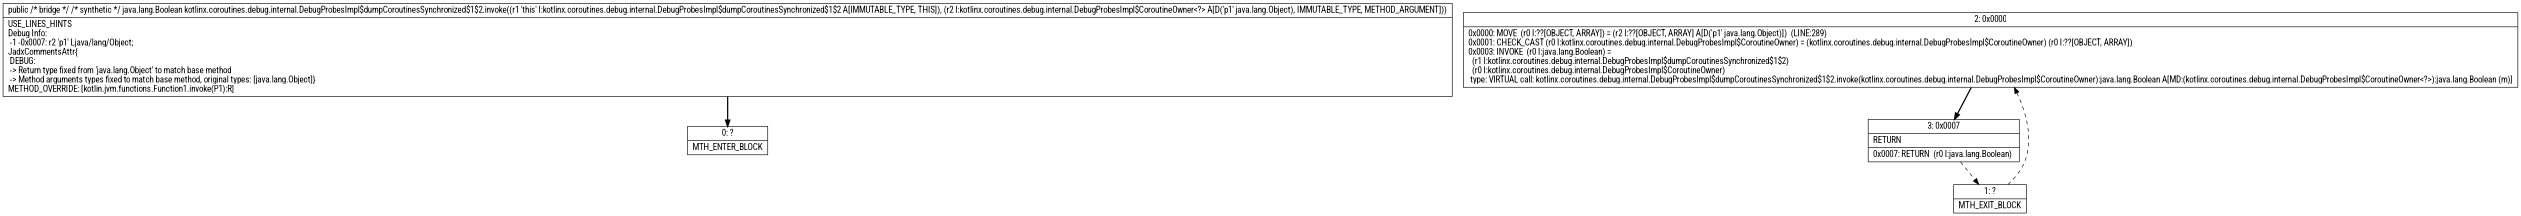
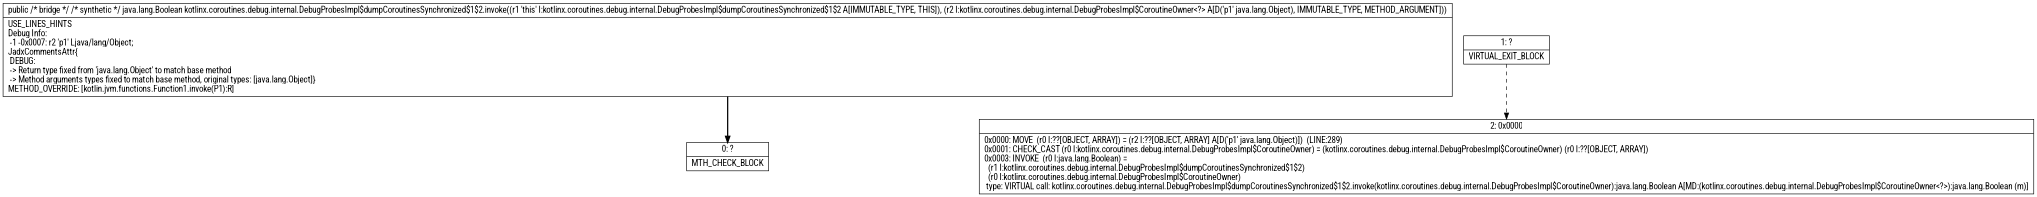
node "3: 0x0007": removed
node "0: ?": text "MTH_ENTER_BLOCK" -> "MTH_CHECK_BLOCK"
node "1: ?": text "MTH_EXIT_BLOCK" -> "VIRTUAL_EXIT_BLOCK"
